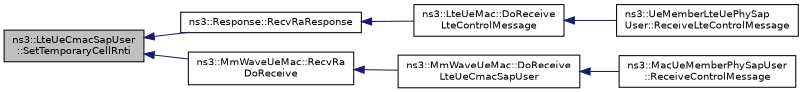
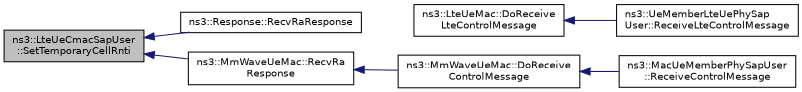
edge "ns3::LteUeMac::DoReceive LteControlMessage" -> "ns3::Response::RecvRaResponse": removed
node "ns3::MmWaveUeMac::RecvRa DoReceive": label "ns3::MmWaveUeMac::RecvRa DoReceive" -> "ns3::MmWaveUeMac::RecvRa Response"
node "ns3::MmWaveUeMac::DoReceive LteUeCmacSapUser": label "ns3::MmWaveUeMac::DoReceive LteUeCmacSapUser" -> "ns3::MmWaveUeMac::DoReceive ControlMessage"
